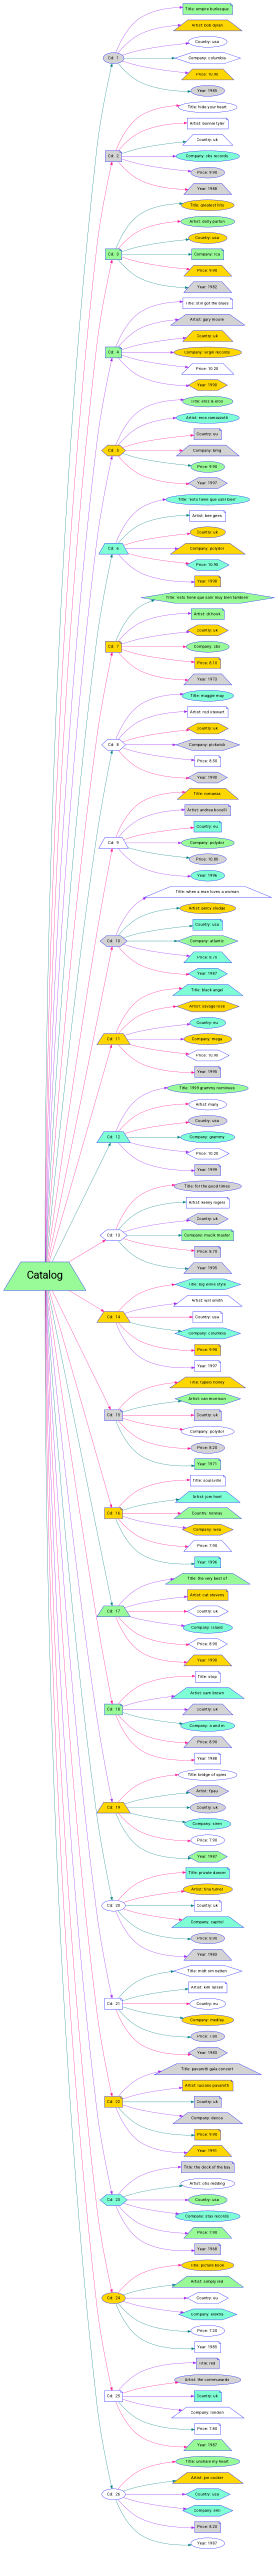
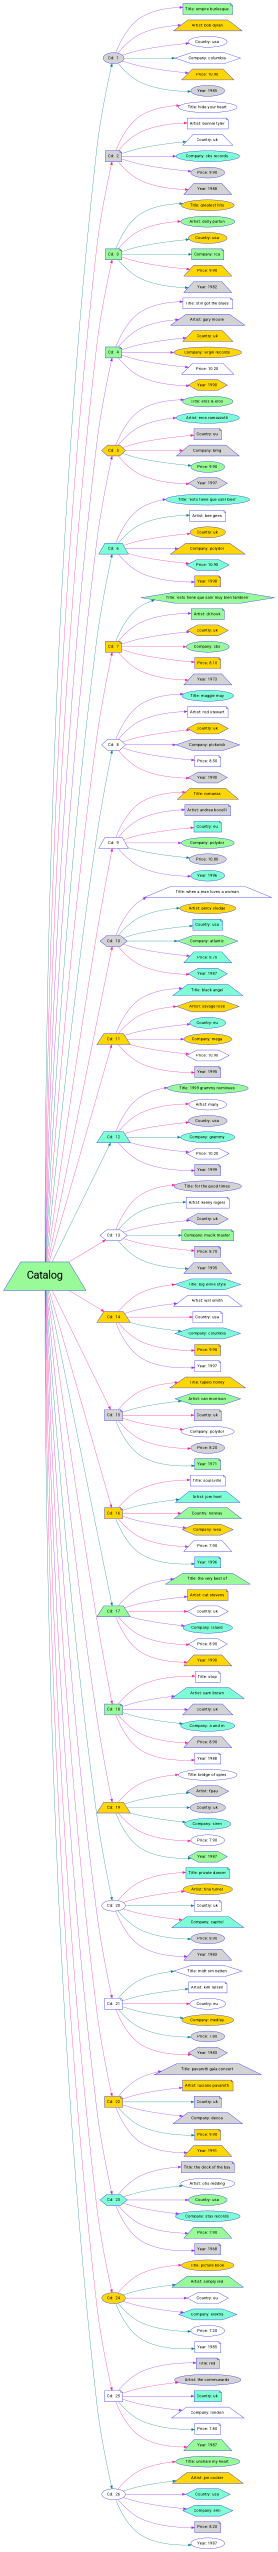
edge "Cd:  11" -> "Title: black angel": color deeppink -> purple
